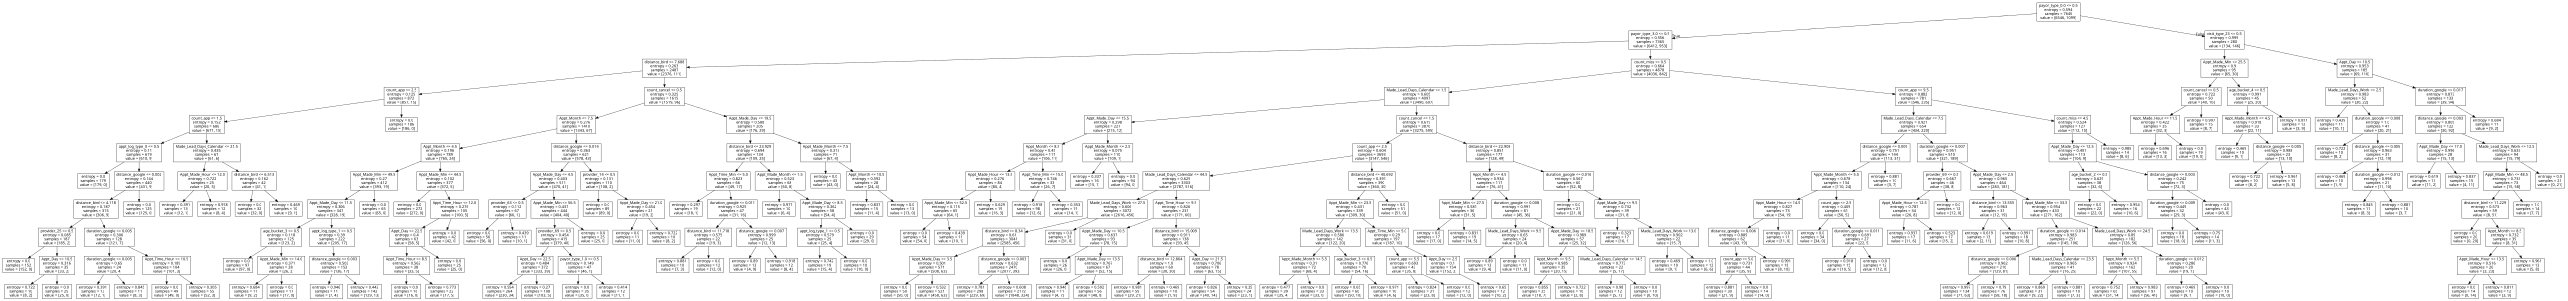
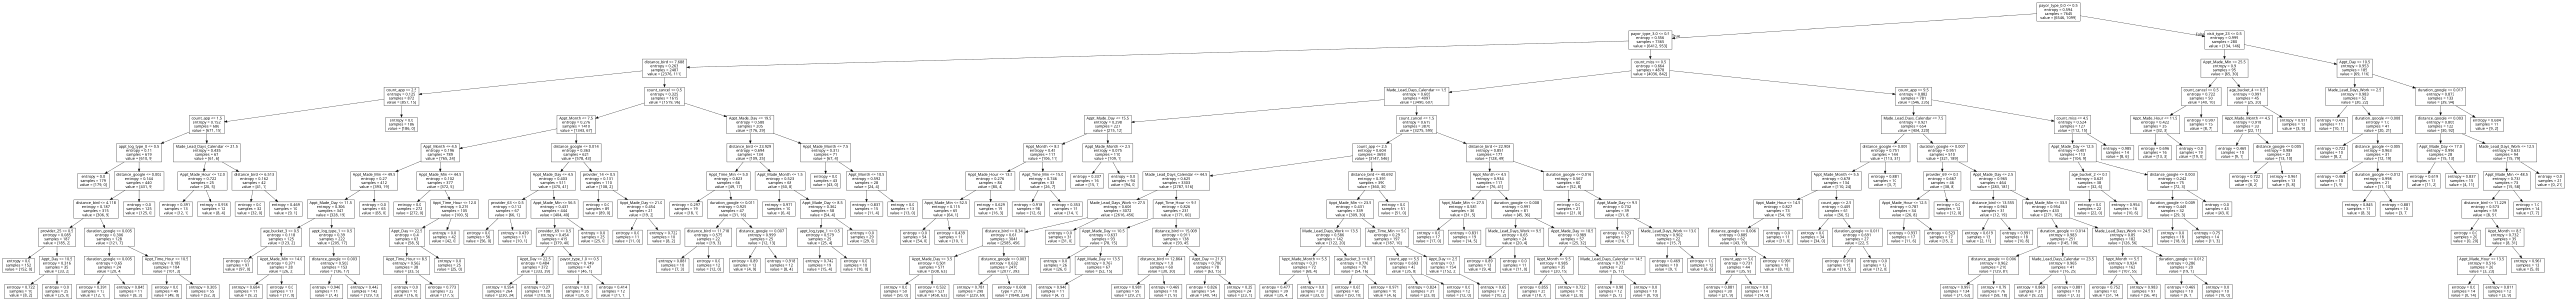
node "entropy = 0.608 samples = 2172 value = [1848, 324]": label "entropy = 0.608 samples = 2172 value = [1848, 324]" -> "entropy = 0.608 type = 2172 value = [1848, 324]"
node "entropy = 0.592 samples = 56 value = [48, 8]": removed
